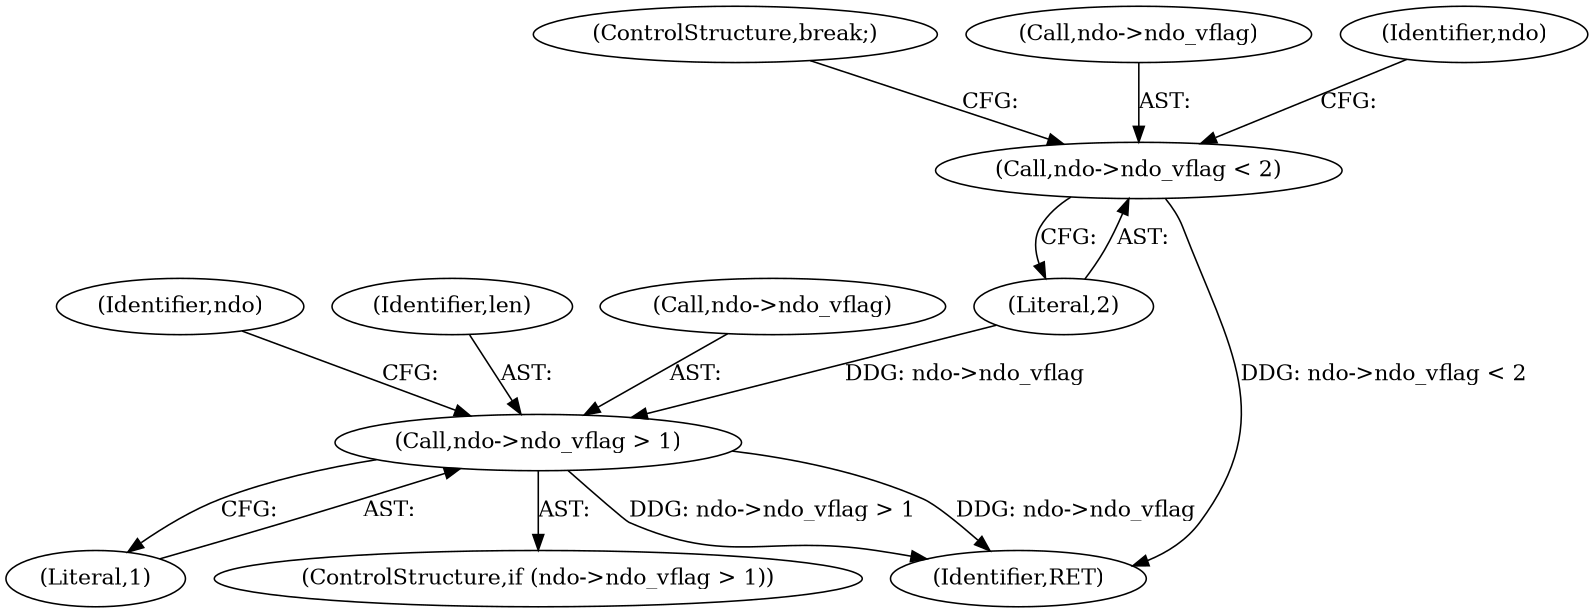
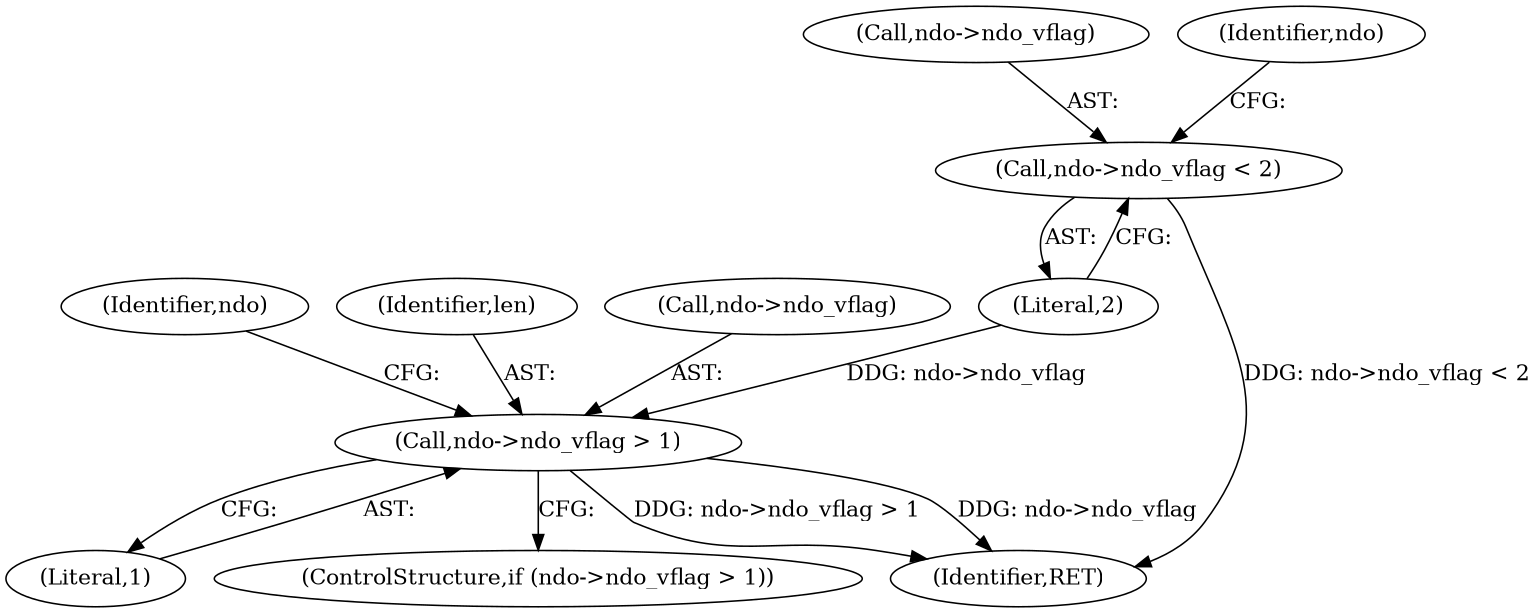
node "(ControlStructure,break;)": removed
edge "(Call,ndo->ndo_vflag < 2)" -> "(Literal,2)": label "CFG: " -> "AST: "
edge "(Literal,2)" -> "(Call,ndo->ndo_vflag < 2)": label "AST: " -> "CFG: "
edge "(Call,ndo->ndo_vflag > 1)" -> "(ControlStructure,if (ndo->ndo_vflag > 1))": label "AST: " -> "CFG: "
